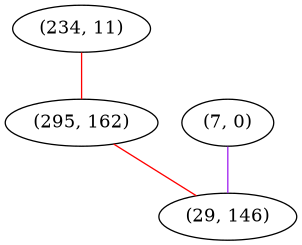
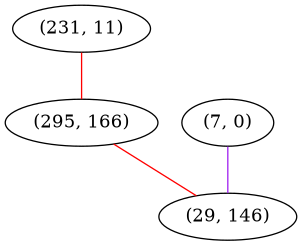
node "(234, 11)": label "(234, 11)" -> "(231, 11)"
node "(295, 162)": label "(295, 162)" -> "(295, 166)"
